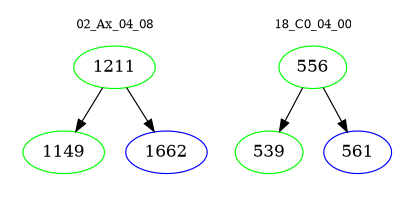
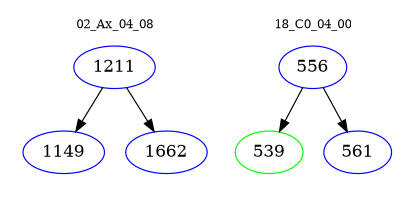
node "1211": color green -> blue
node "556": color green -> blue
node "1149": color green -> blue
